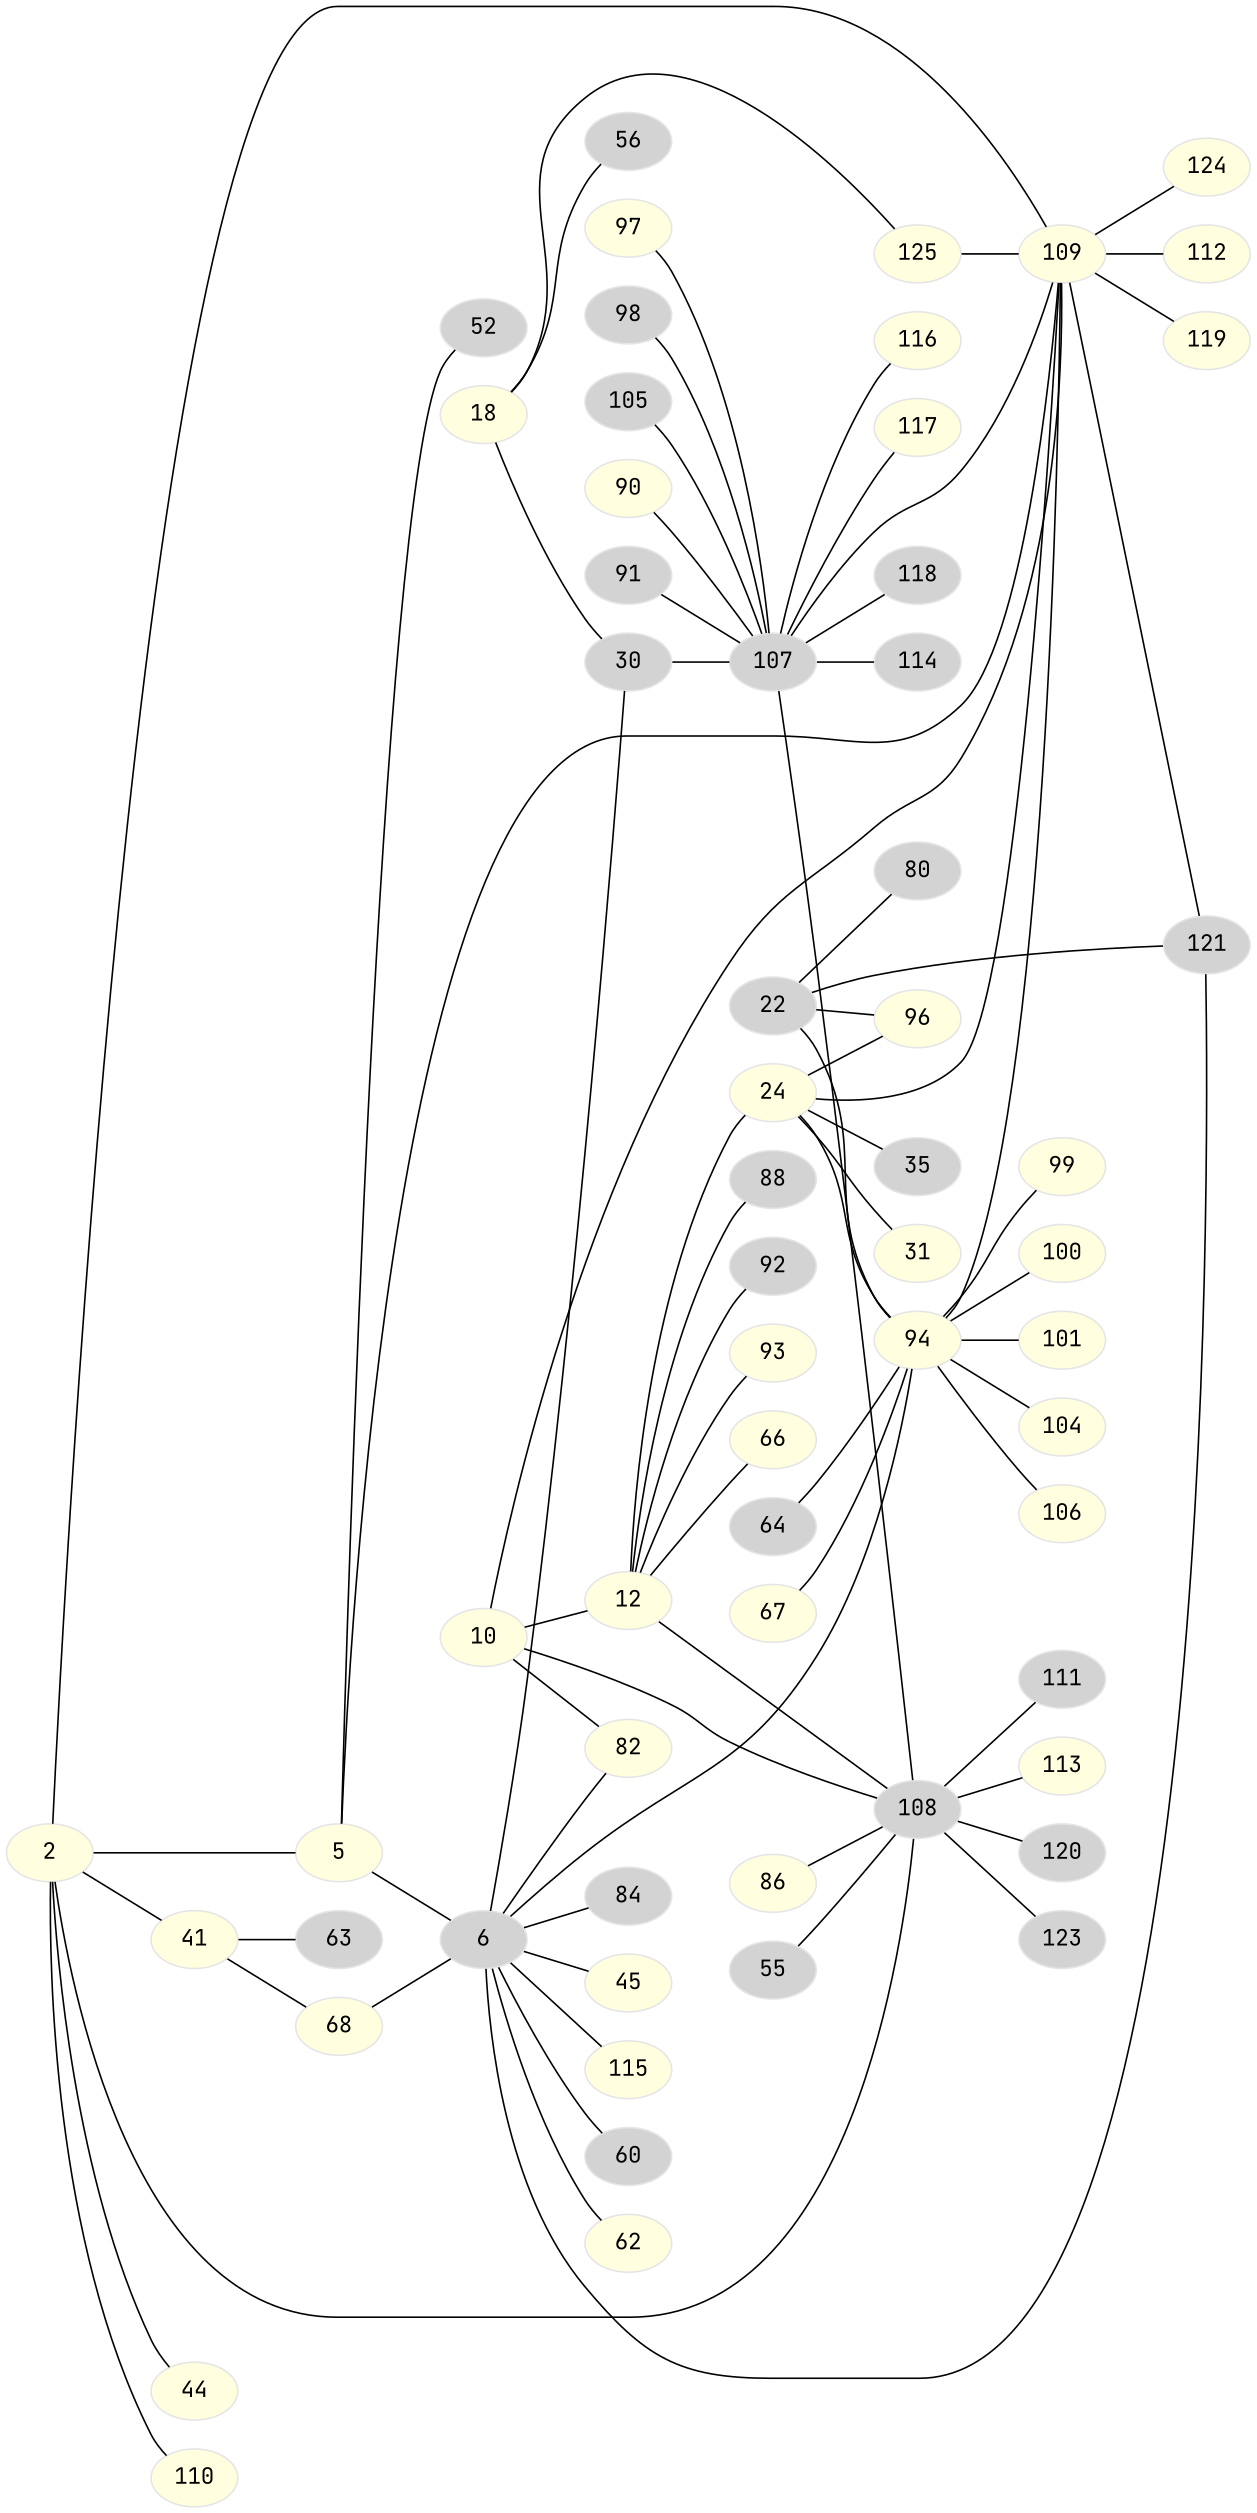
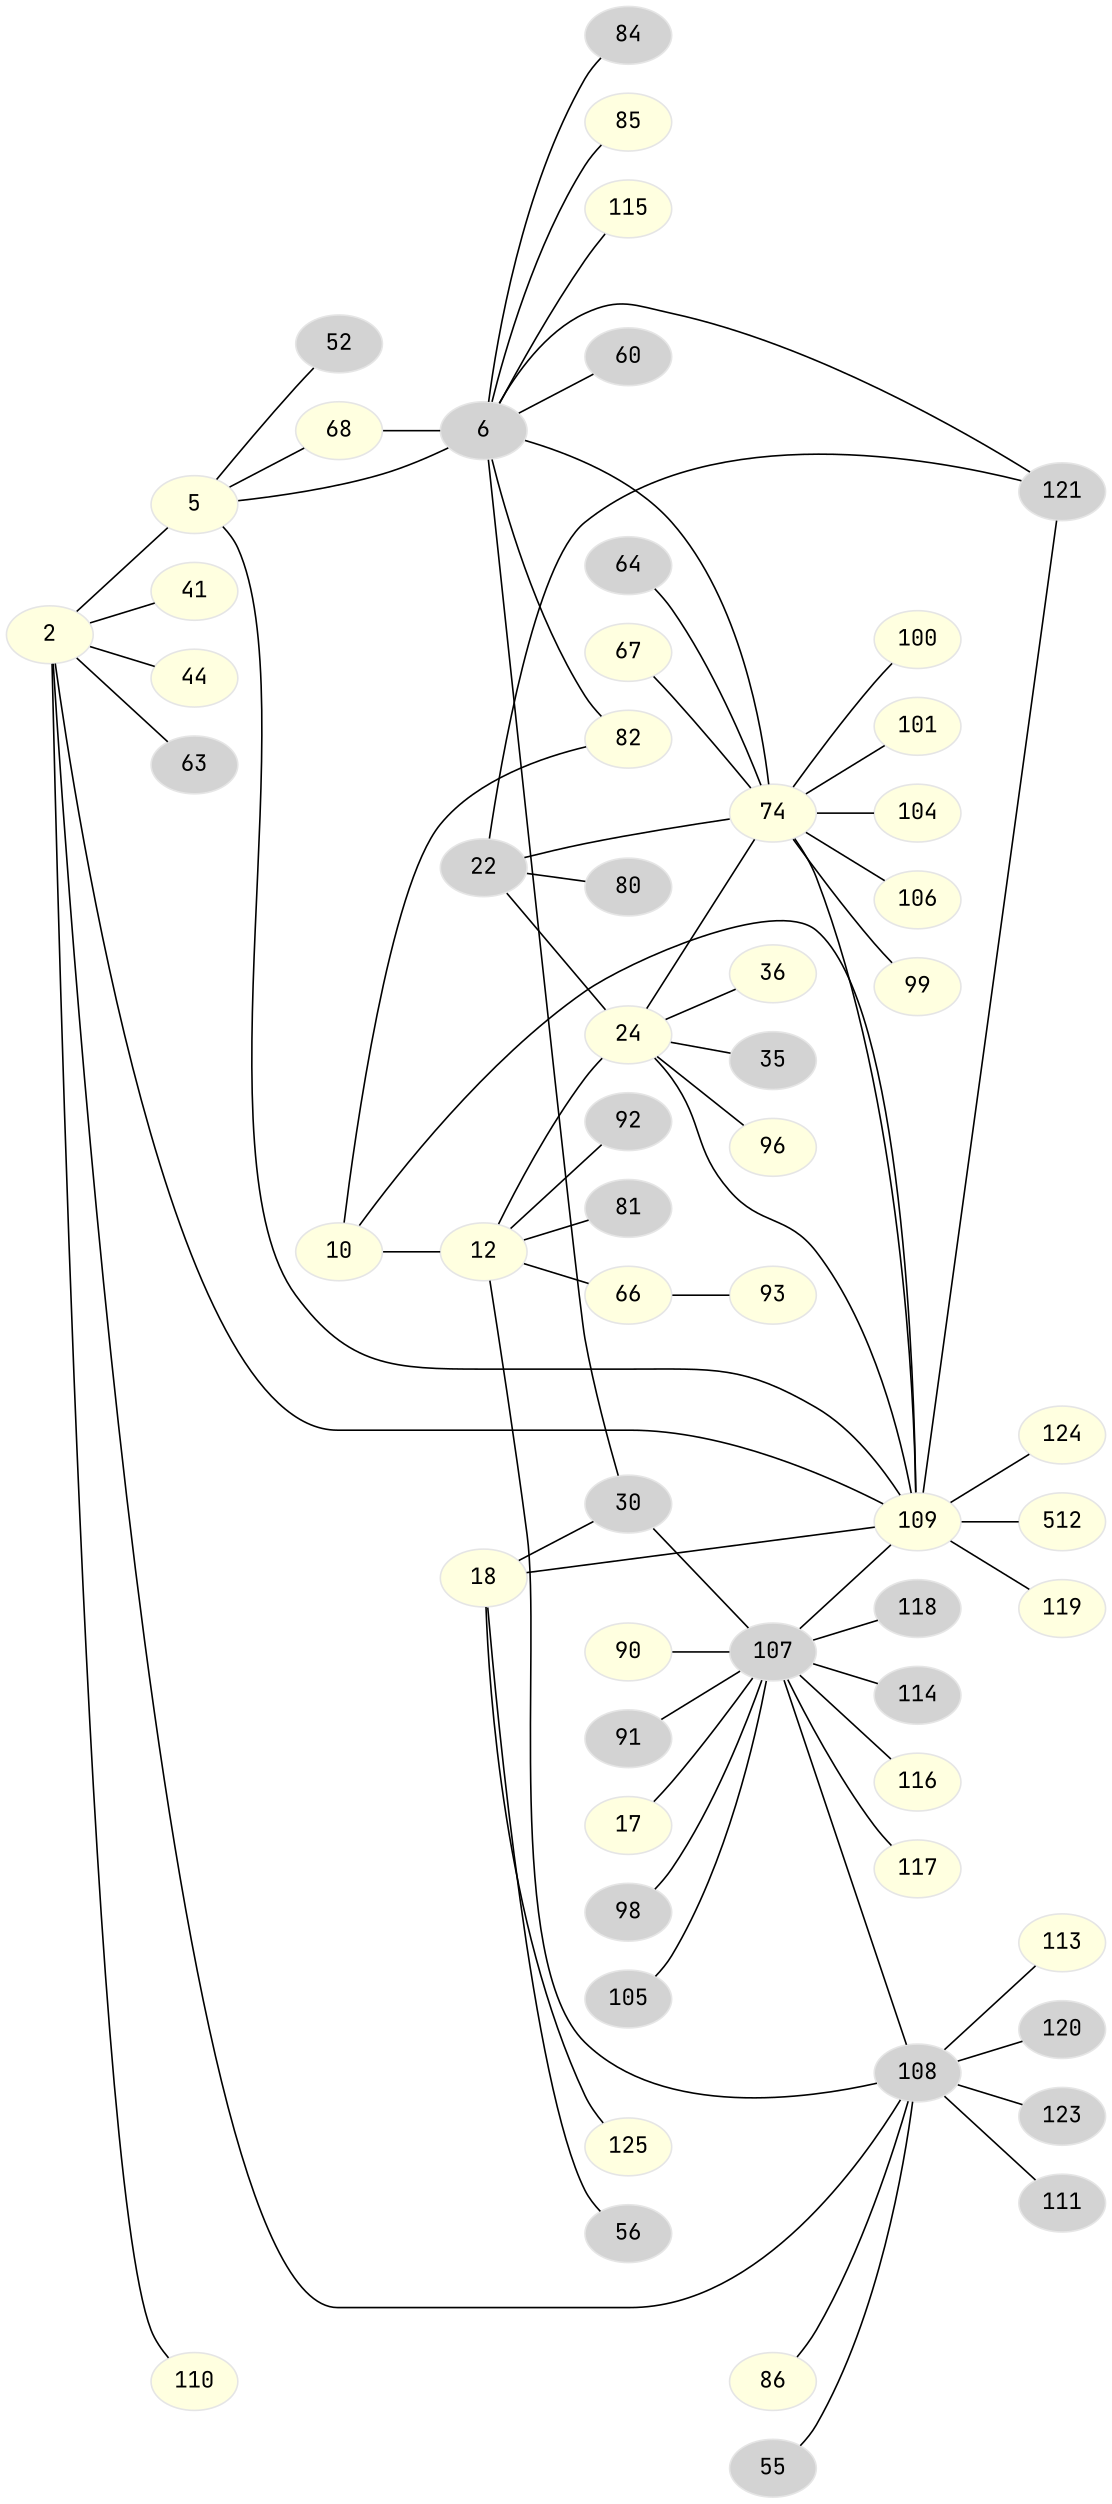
node "97": label "97" -> "17"
edge "125" -- "109": now "18" -- "109"
node "112": label "112" -> "512"
edge "22" -- "96": now "22" -- "24"
node "88": label "88" -> "81"
node "31": label "31" -> "36"
node "94": label "94" -> "74"
edge "93" -- "12": now "93" -- "66"
edge "10" -- "108": removed
edge "41" -- "63": now "2" -- "63"
edge "41" -- "68": now "5" -- "68"
node "45": label "45" -> "85"
node "62": removed
